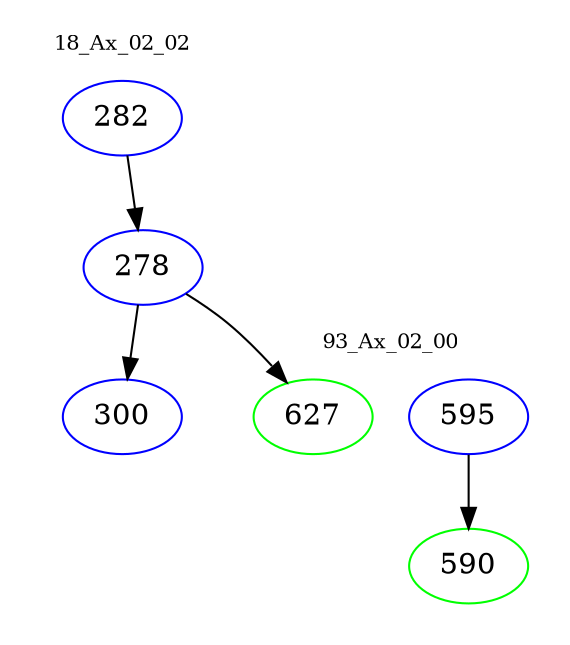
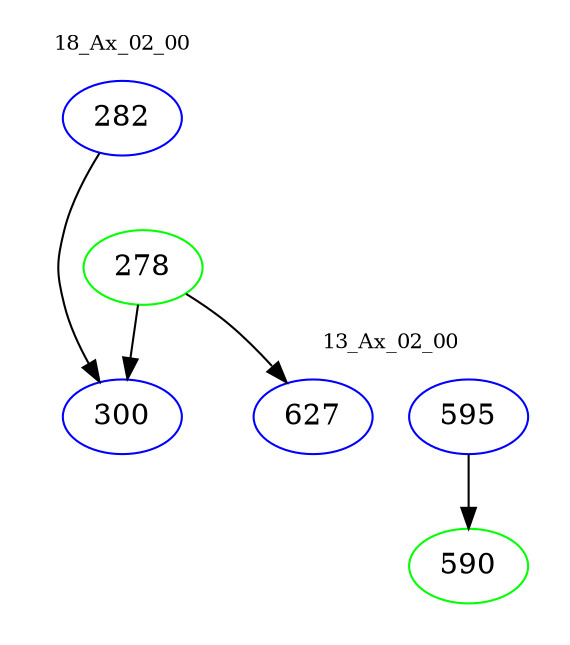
cluster "18_Ax_02_02": label "18_Ax_02_02" -> "18_Ax_02_00"
edge "282" -> "278": now "282" -> "300"
node "278": color blue -> green
cluster "93_Ax_02_00": label "93_Ax_02_00" -> "13_Ax_02_00"
node "627": color green -> blue
